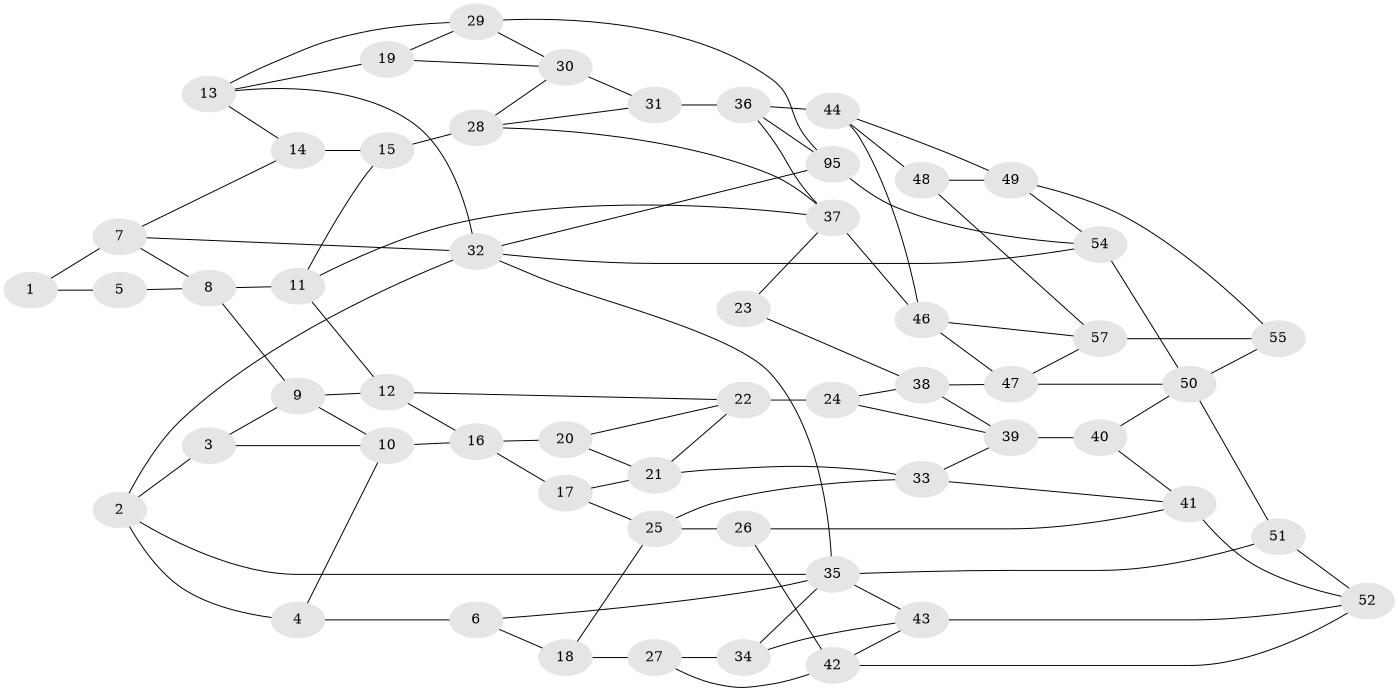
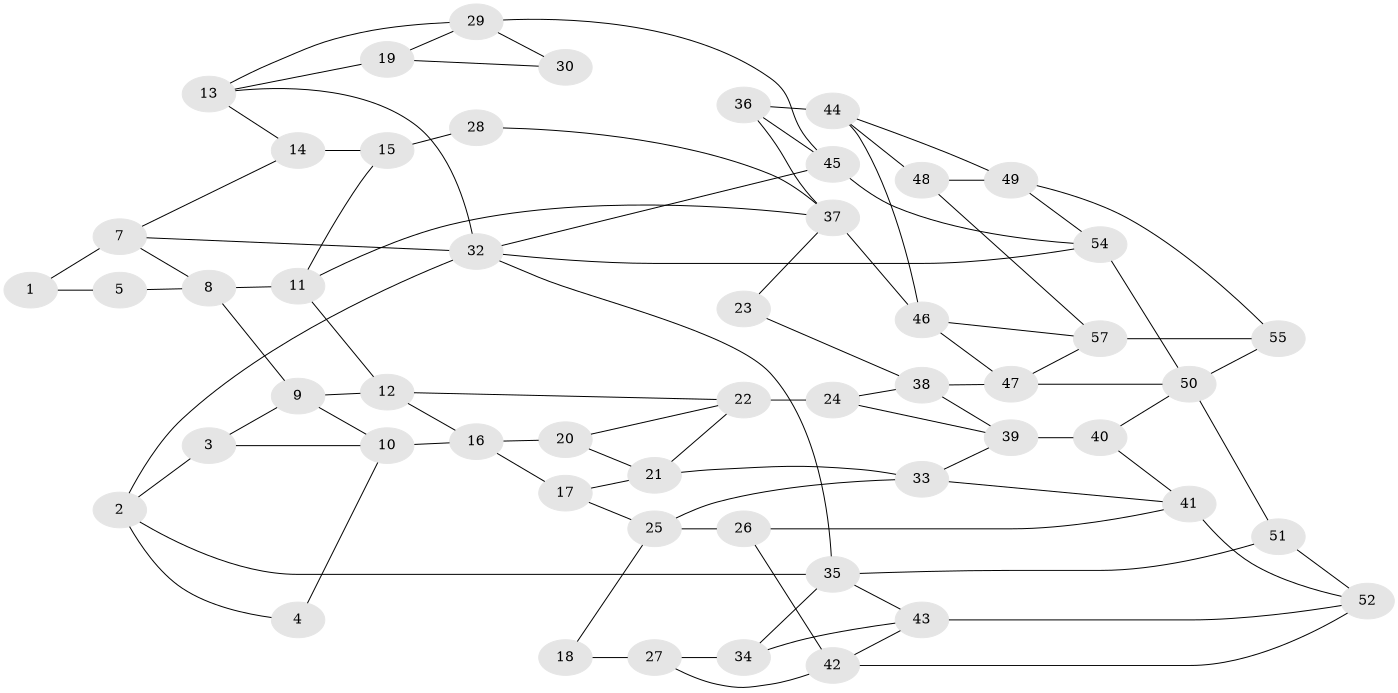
edge "30" -- "28": removed
node "31": removed
node "95": label "95" -> "45"
node "6": removed
